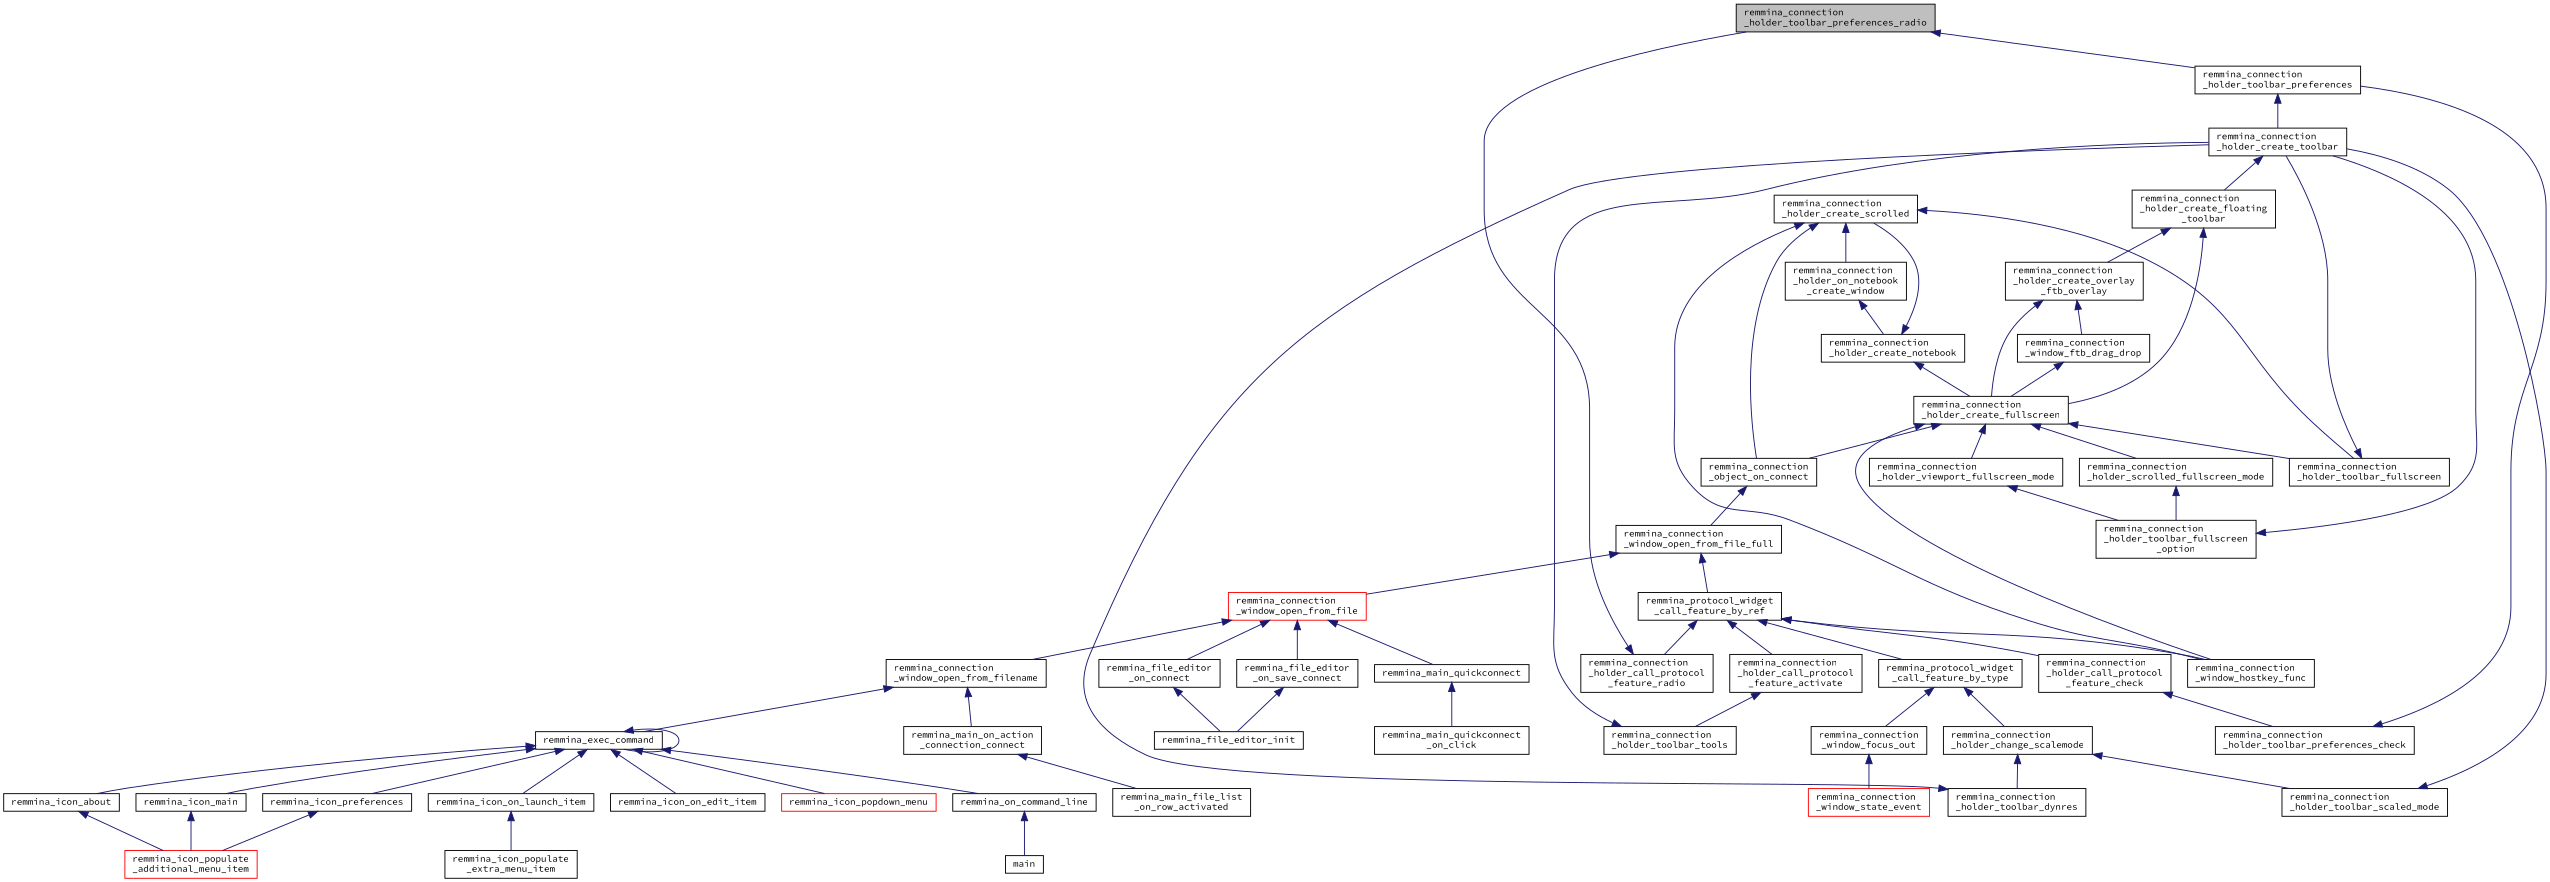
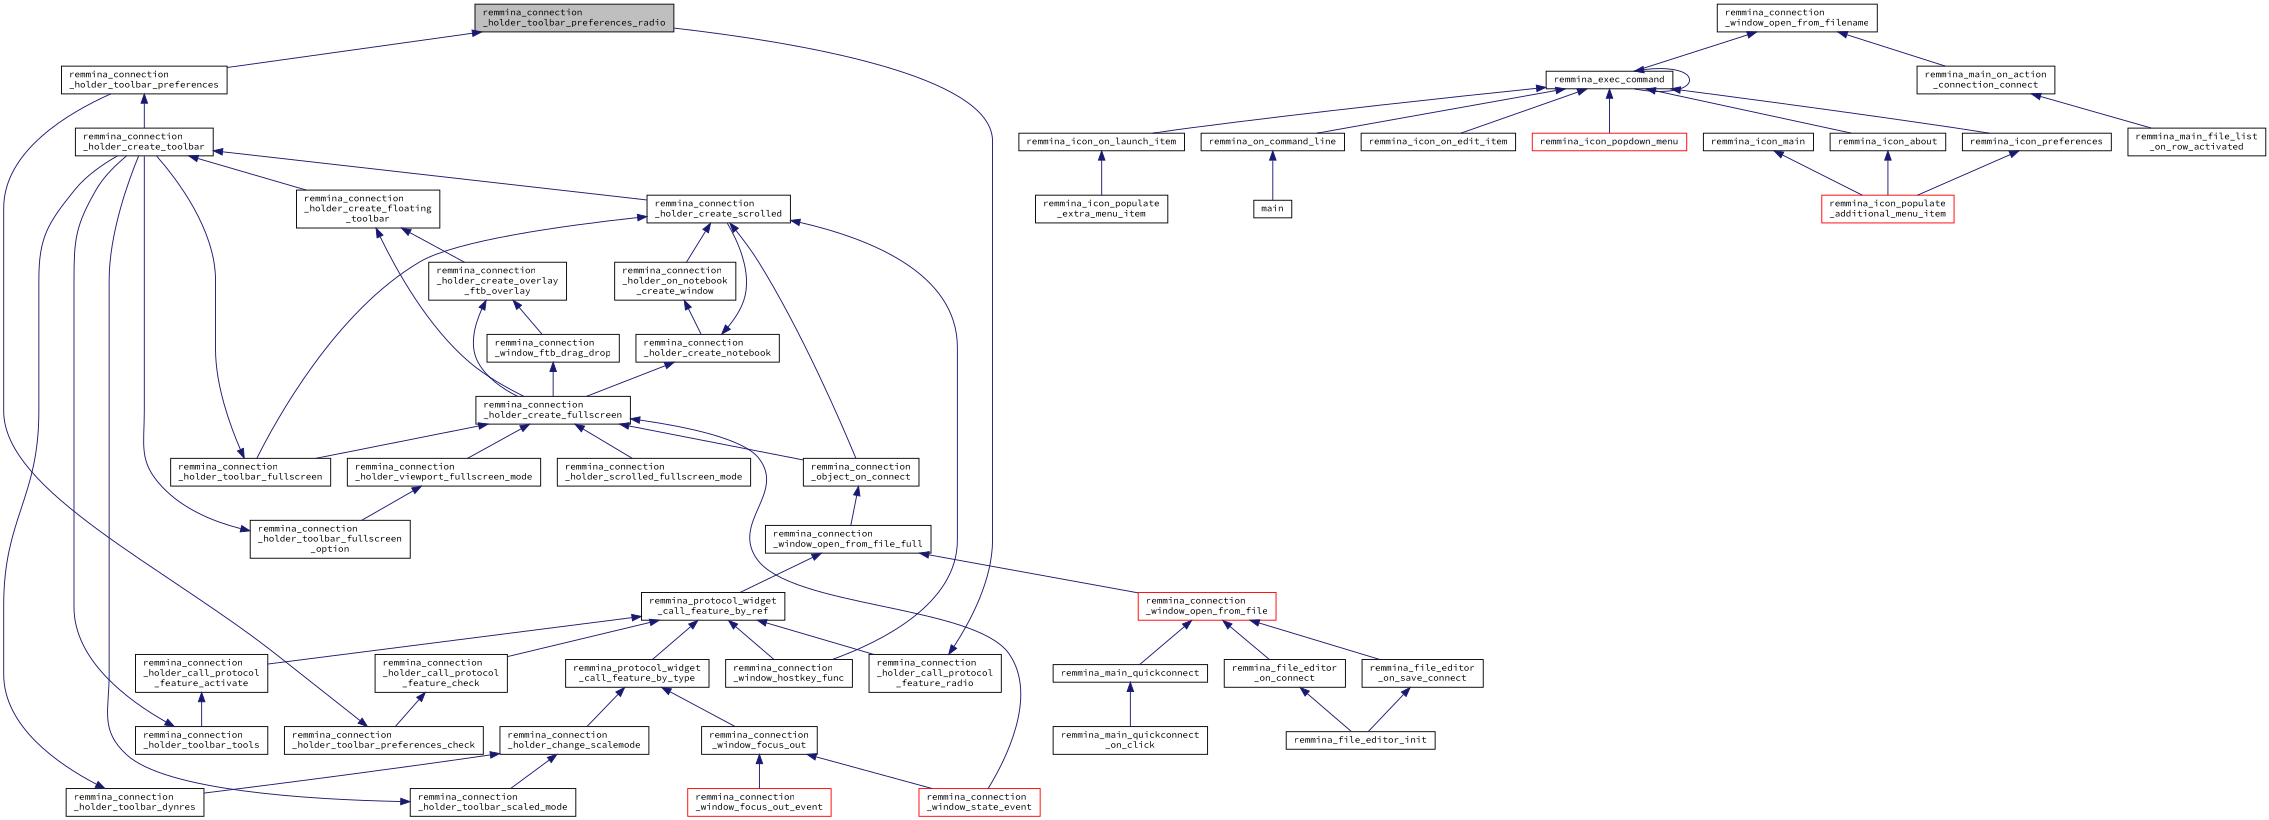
edge "remmina_connection _holder_create_scrolled" -> "remmina_connection _holder_create_toolbar": added
edge "remmina_connection _holder_toolbar_fullscreen _option" -> "remmina_connection _holder_scrolled_fullscreen_mode": removed
edge "remmina_connection _window_hostkey_func" -> "remmina_connection _holder_create_fullscreen": now "remmina_connection _window_state_event" -> "remmina_connection _holder_create_fullscreen"
edge "remmina_connection _window_open_from_filename" -> "remmina_connection _window_open_from_file": removed
edge "remmina_icon_main" -> "remmina_exec_command": removed
node "remmina_connection _window_focus_out_event": added
